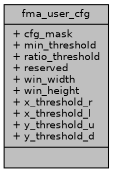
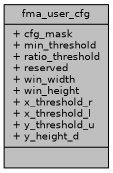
node "fma_user_cfg": text "+ y_threshold_d" -> "+ y_height_d"
